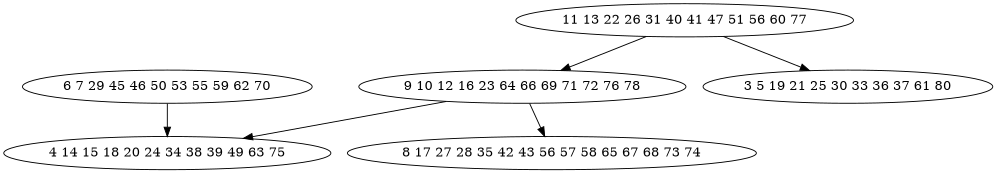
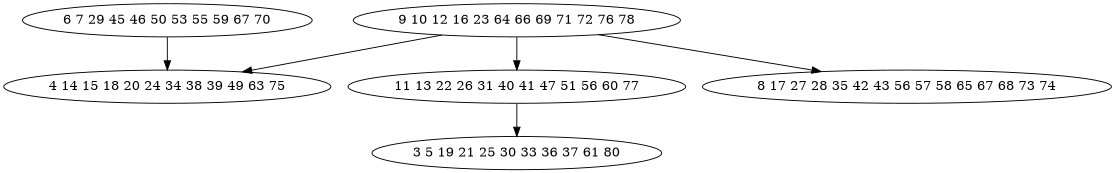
edge "11 13 22 26 31 40 41 47 51 56 60 77" -> "9 10 12 16 23 64 66 69 71 72 76 78": reversed
node "6 7 29 45 46 50 53 55 59 62 70": label "6 7 29 45 46 50 53 55 59 62 70" -> "6 7 29 45 46 50 53 55 59 67 70"
